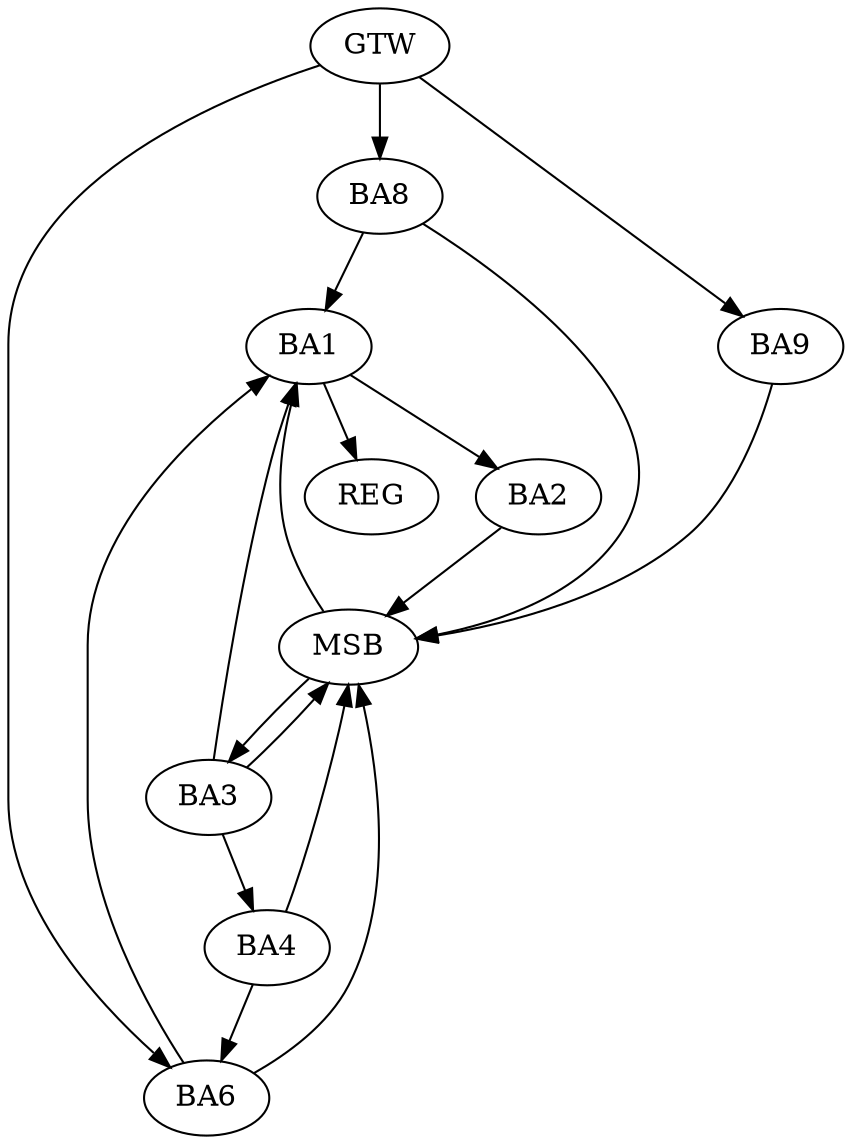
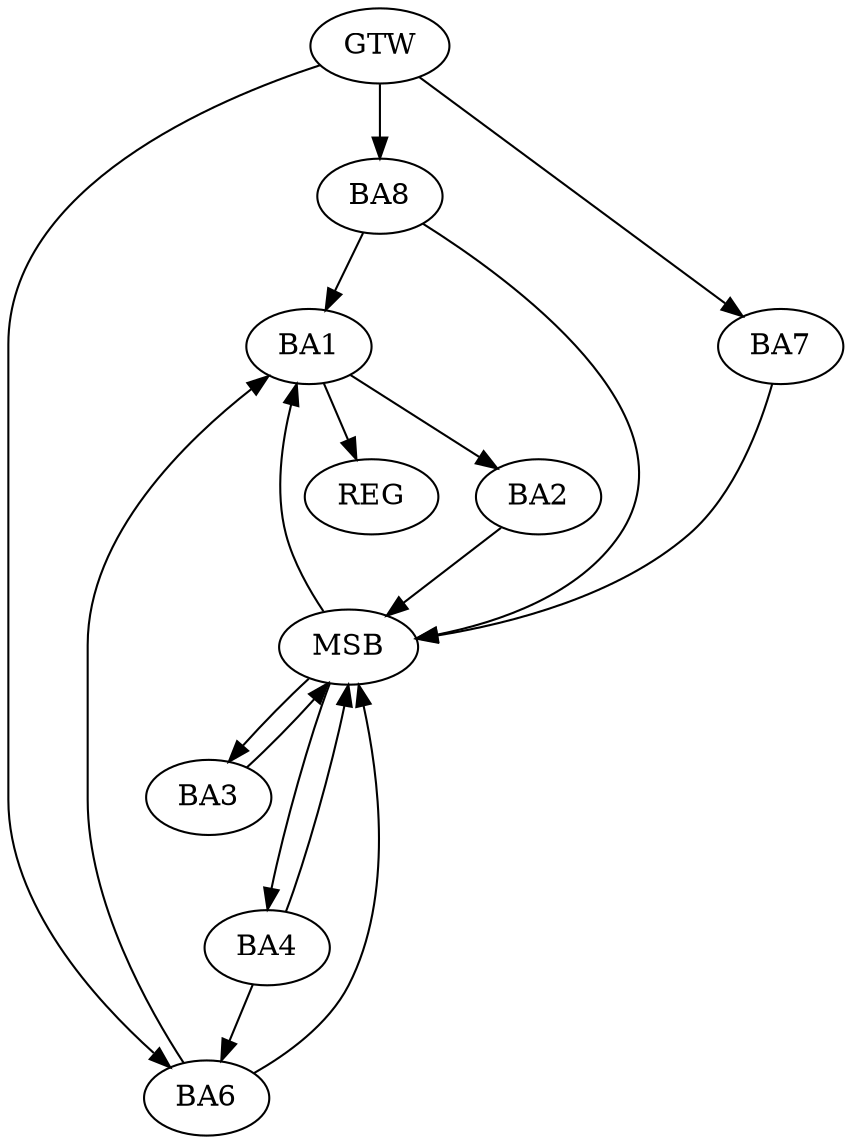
node "BA9": label "BA9" -> "BA7"
edge "BA3" -> "BA1": removed
edge "BA3" -> "BA4": now "MSB" -> "BA4"
